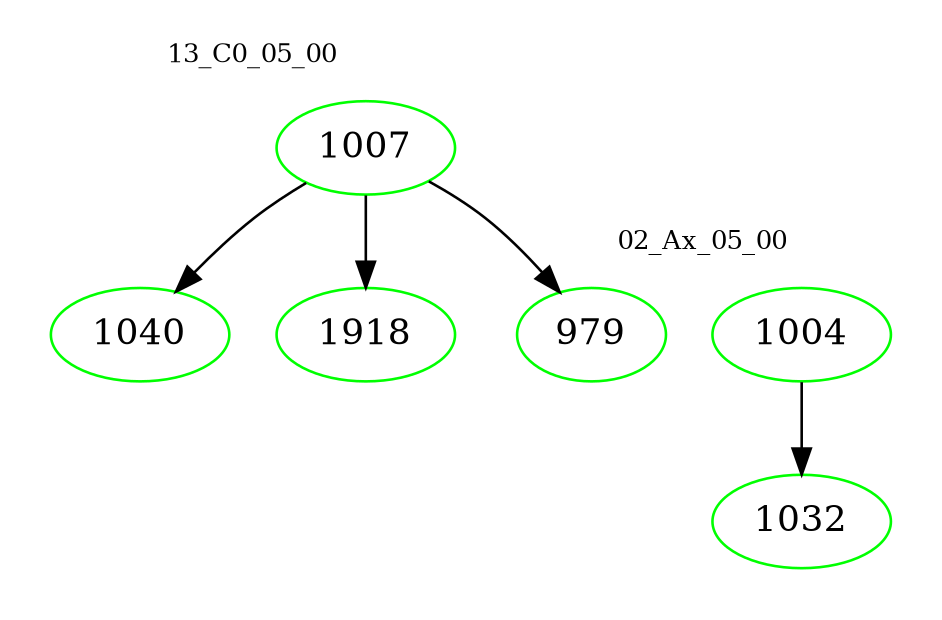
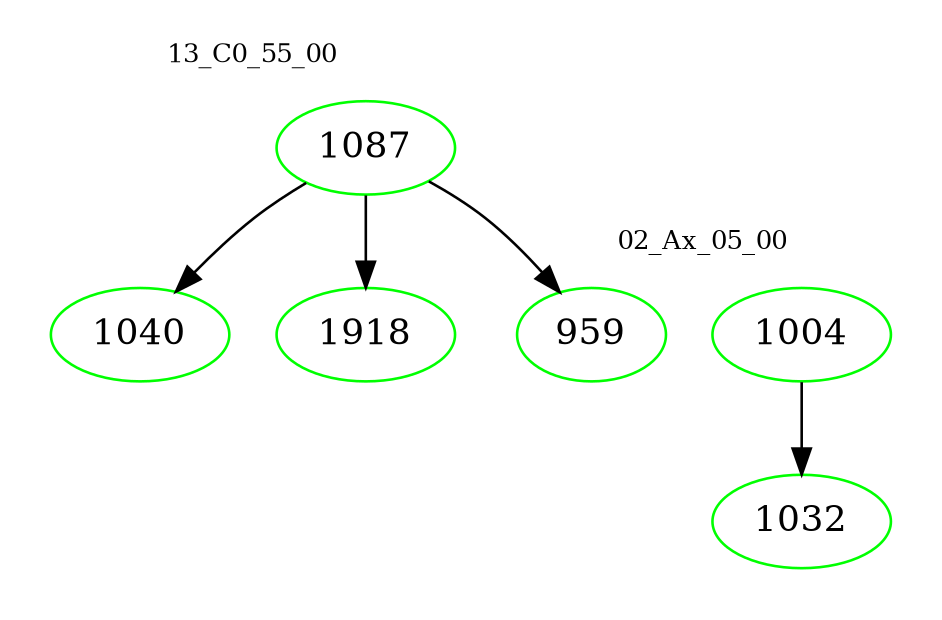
cluster "13_C0_05_00": label "13_C0_05_00" -> "13_C0_55_00"
node "1007": label "1007" -> "1087"
node "979": label "979" -> "959"
